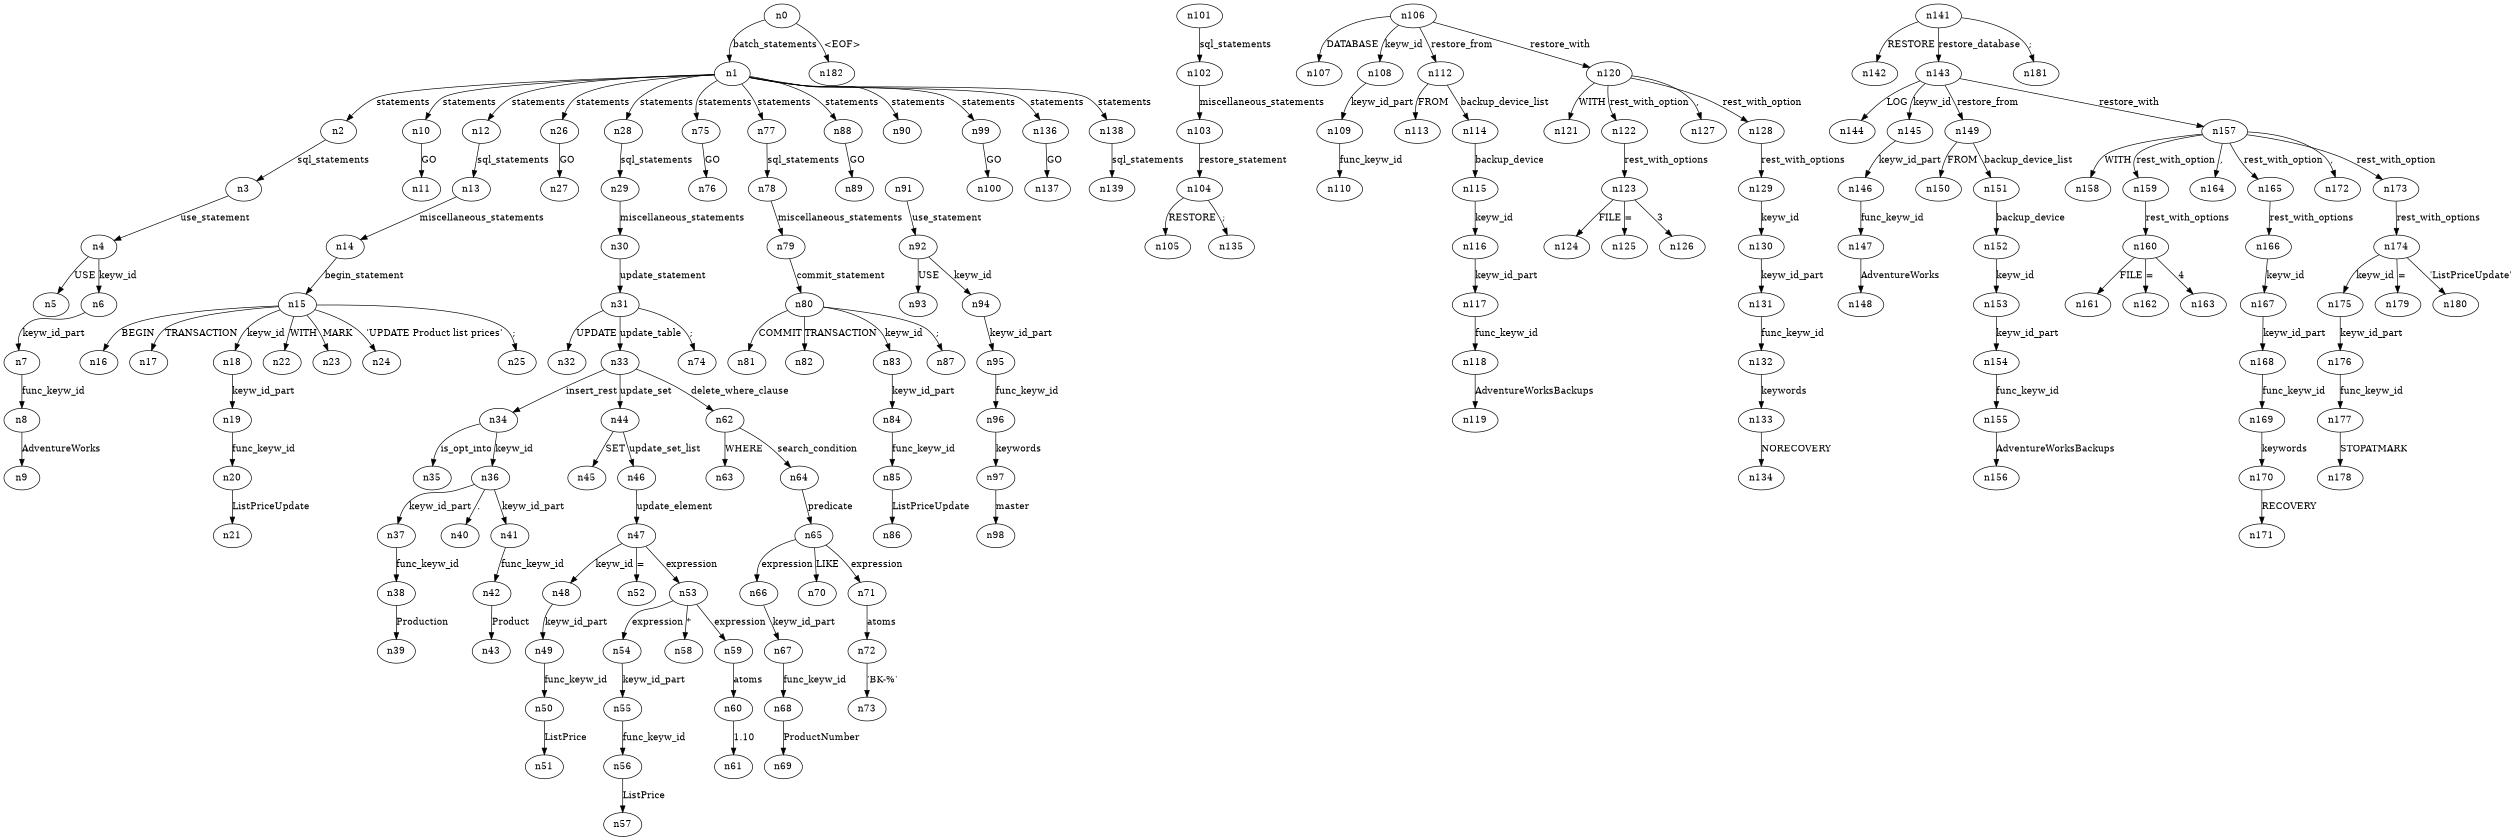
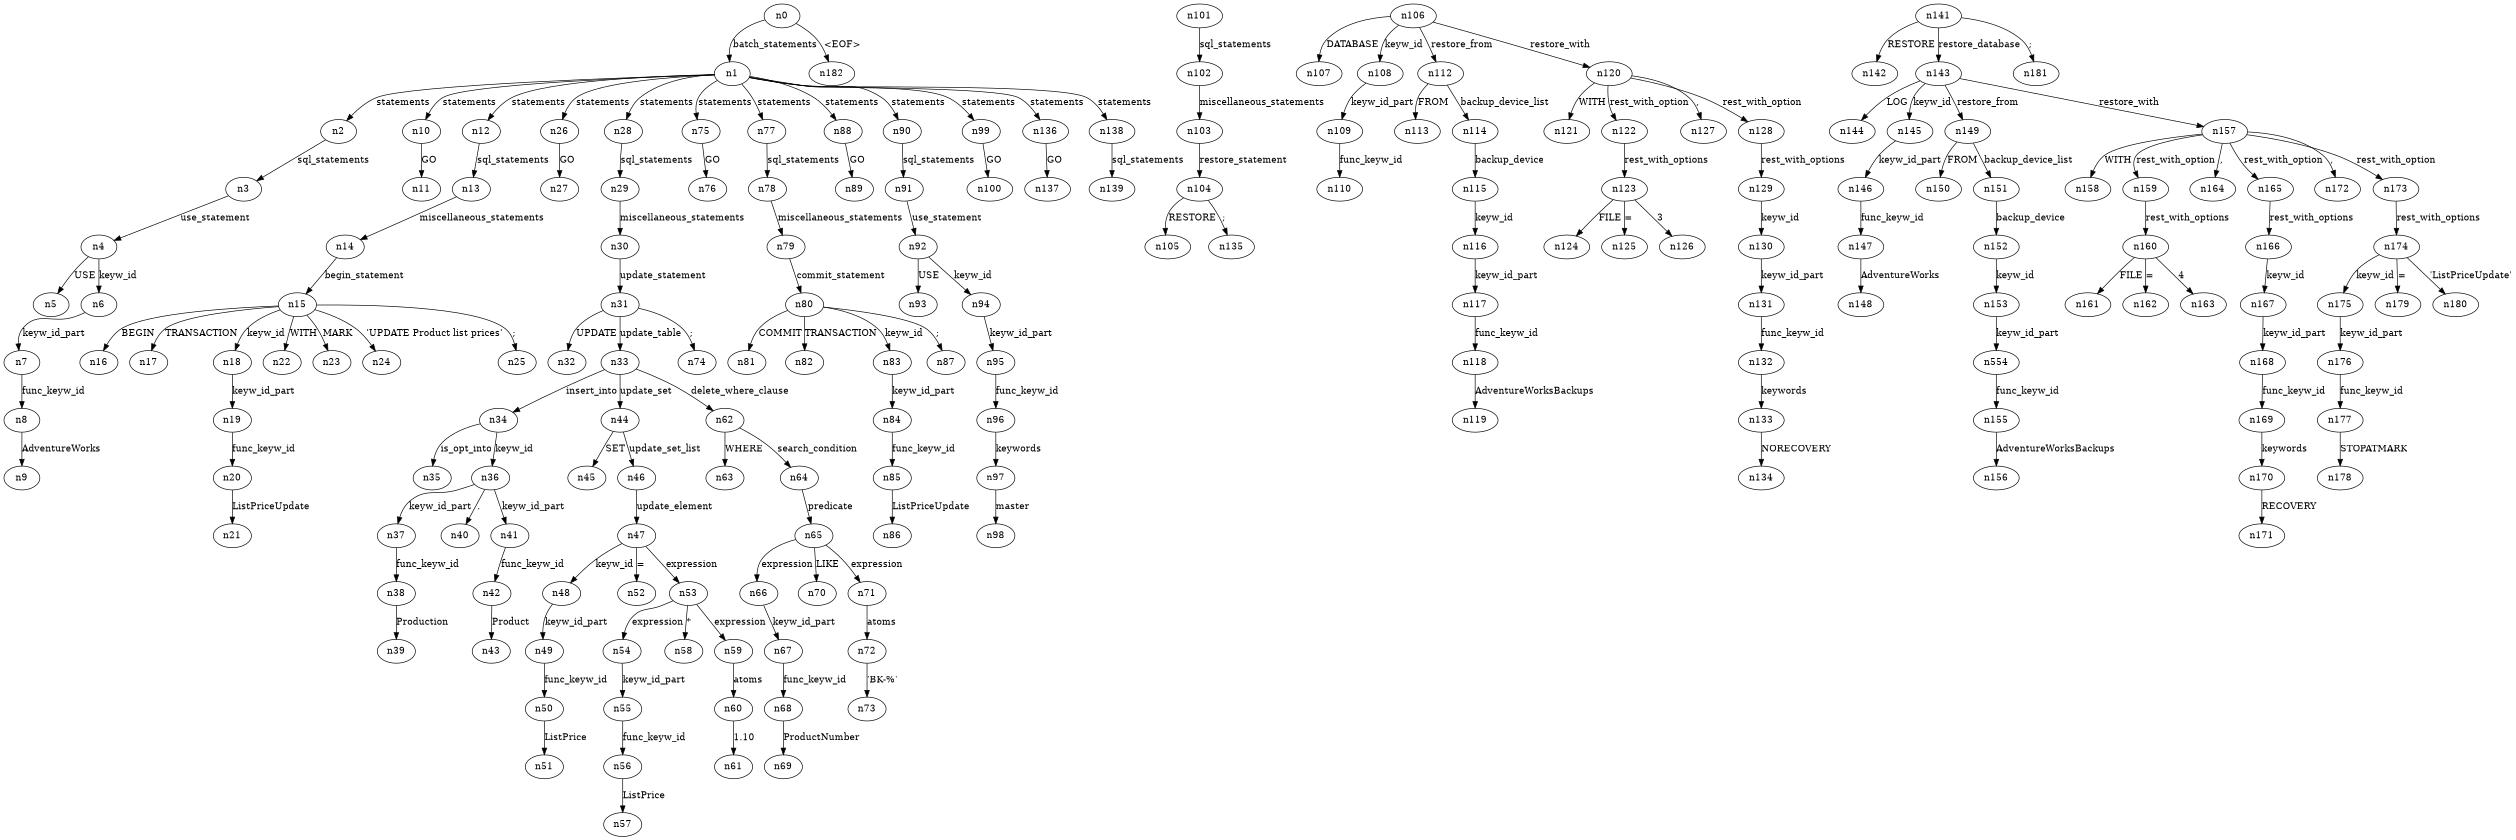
edge "n90" -> "n91": added, label "sql_statements"
node "n154": label "n154" -> "n554"
edge "n33" -> "n34": label "insert_rest" -> "insert_into"
